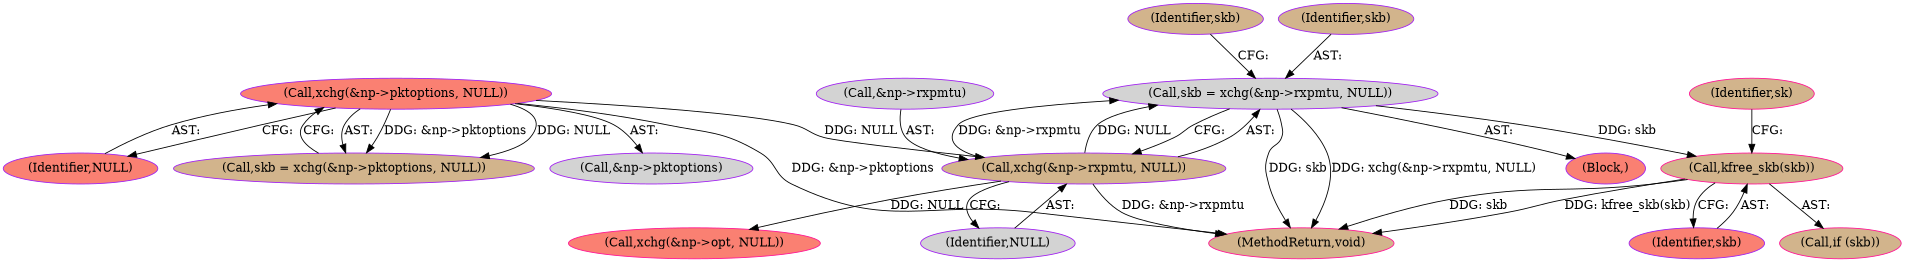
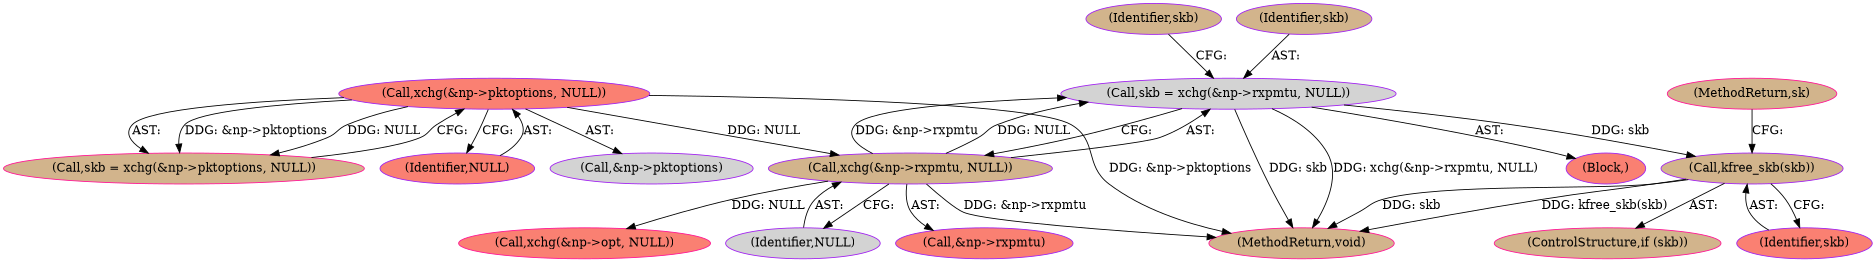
node "(Call,&np->rxpmtu)": fillcolor lightgrey -> salmon
node "(Identifier,sk)": label "(Identifier,sk)" -> "(MethodReturn,sk)"
edge "(Call,&np->rxpmtu)" -> "(Call,xchg(&np->rxpmtu, NULL))": reversed
node "(Call,skb = xchg(&np->pktoptions, NULL))": color purple -> deeppink
node "(Call,kfree_skb(skb))": color deeppink -> purple
node "(Call,if (skb))": label "(Call,if (skb))" -> "(ControlStructure,if (skb))"
